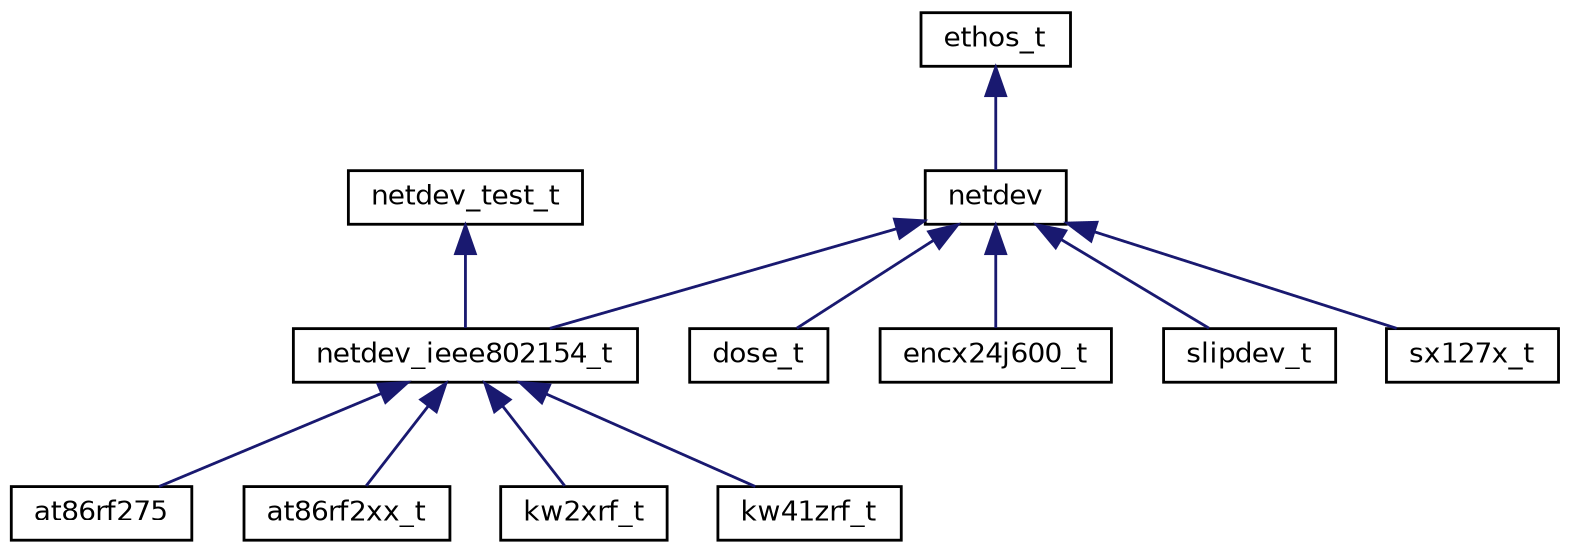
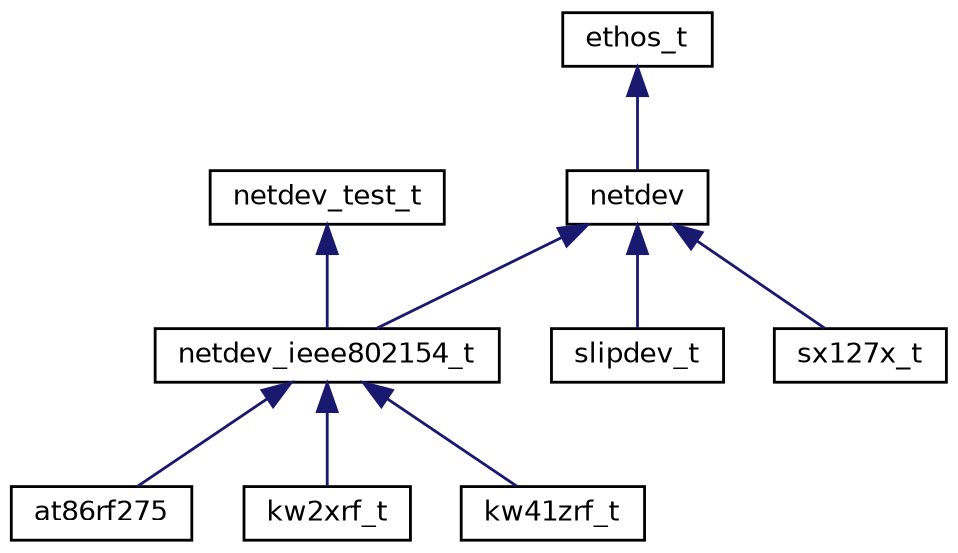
node "dose_t": removed
node "encx24j600_t": removed
node "at86rf2xx_t": removed
